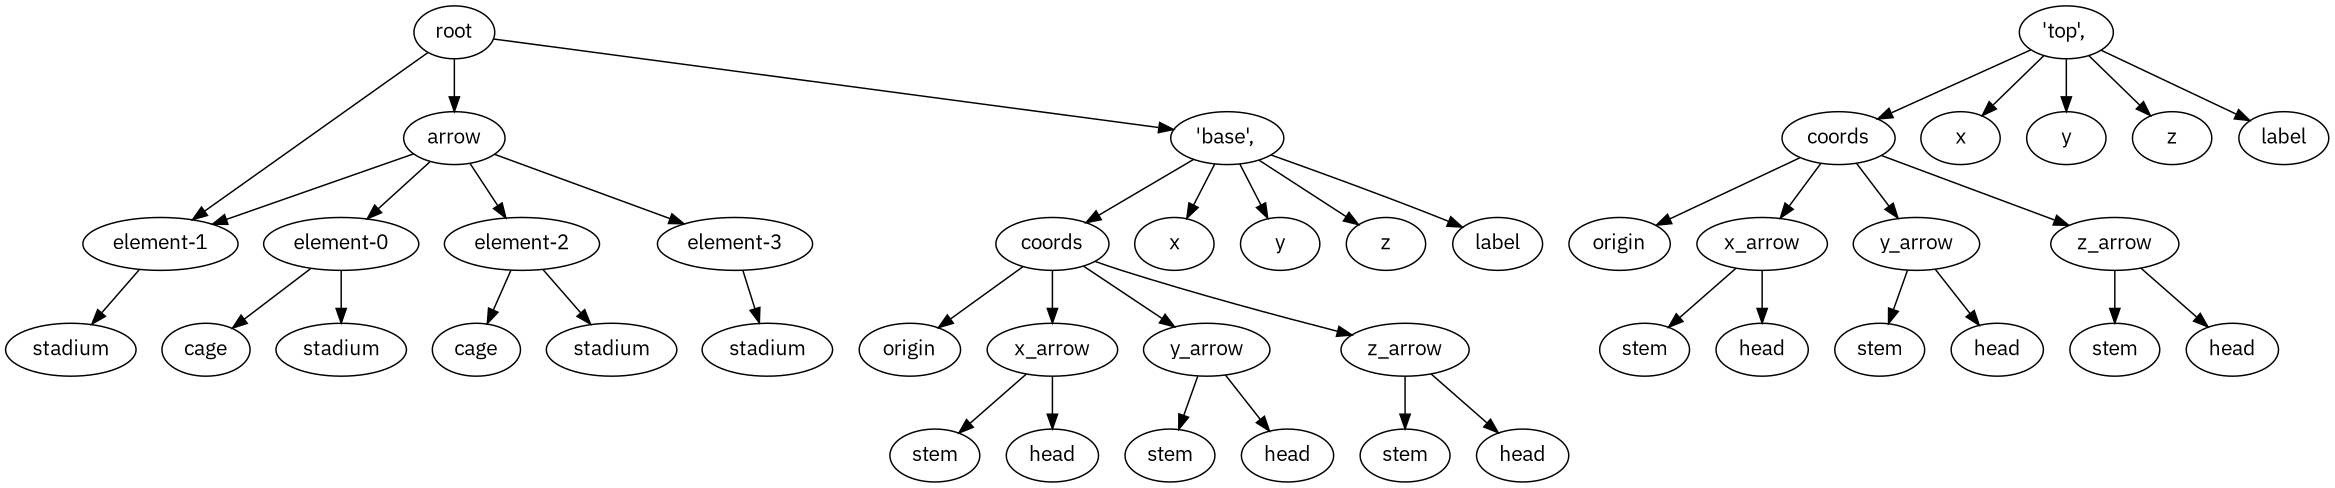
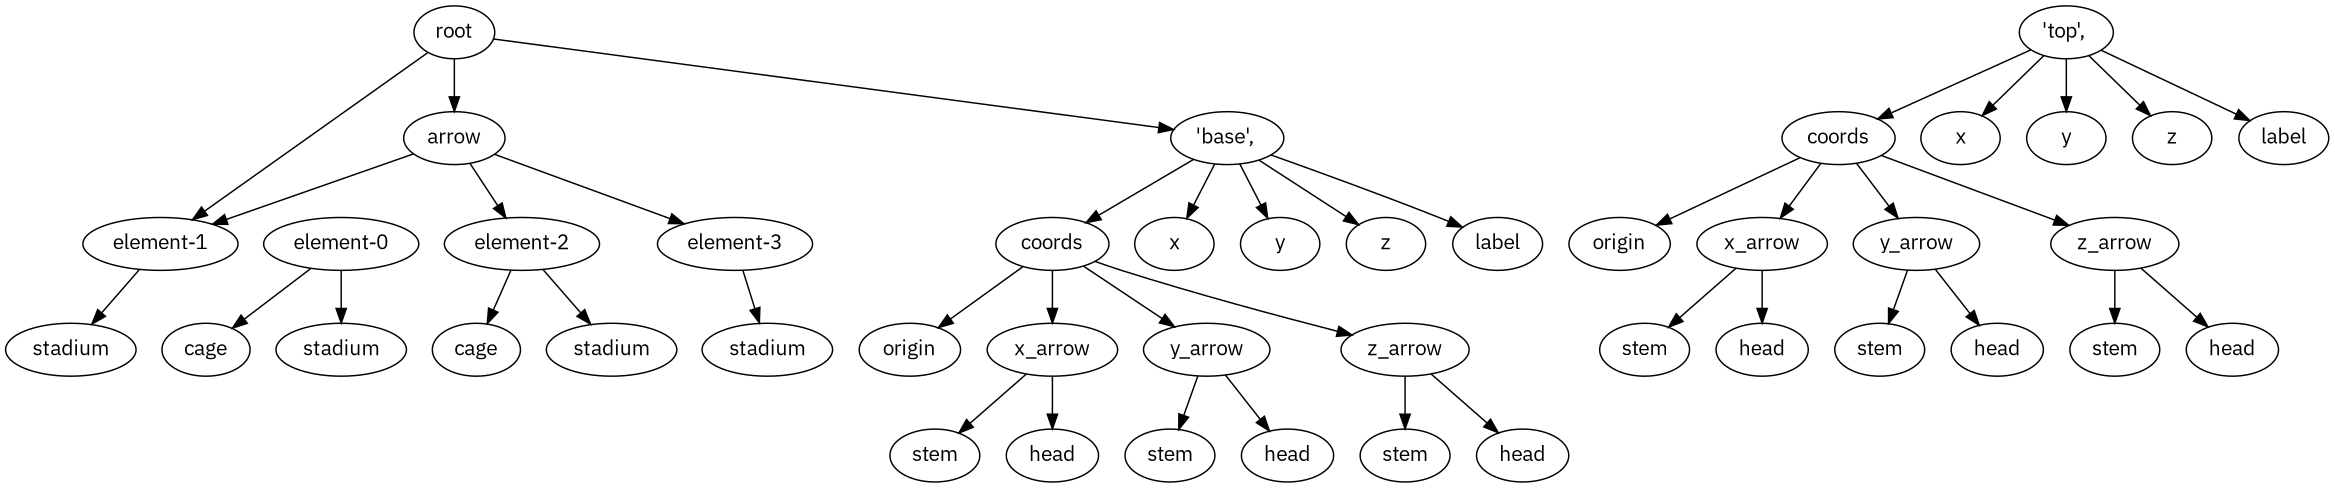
edge "arrow" -> "element-0": removed
